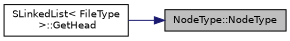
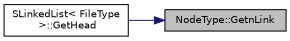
node "NodeType::NodeType": label "NodeType::NodeType" -> "NodeType::GetnLink"
